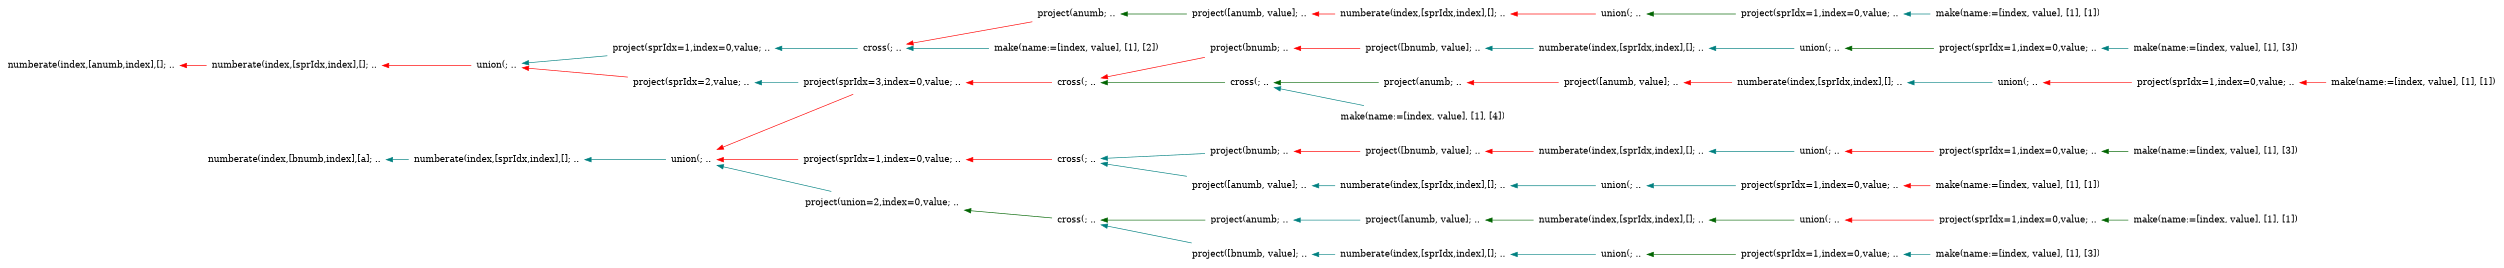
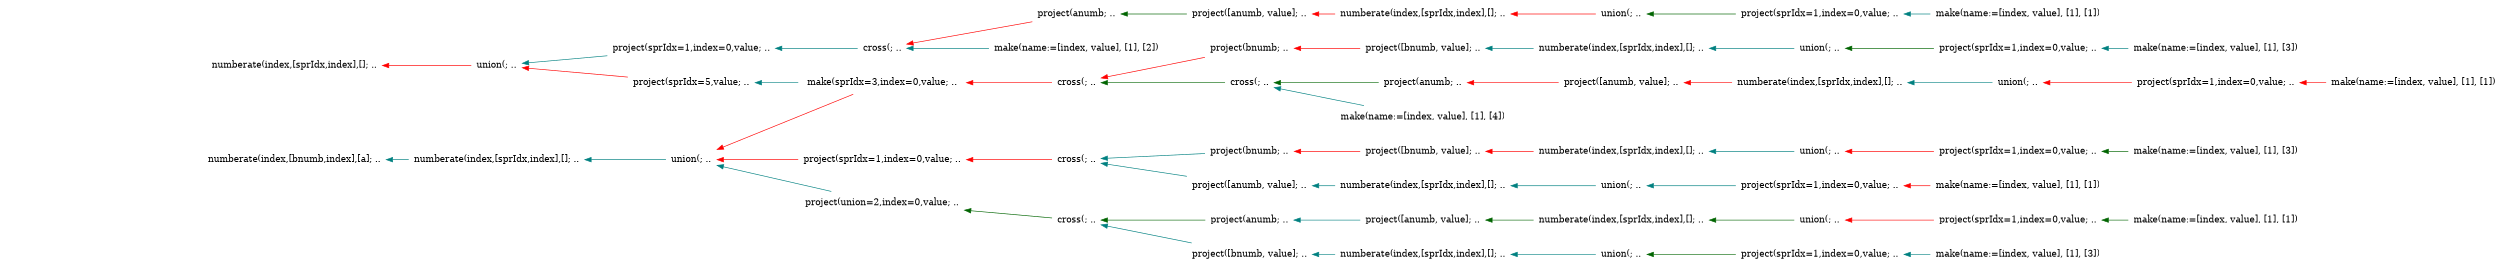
node "numberate(index,[anumb,index],[]; ..": removed
node "project(sprIdx=2,value; ..": label "project(sprIdx=2,value; .." -> "project(sprIdx=5,value; .."
node "project(sprIdx=3,index=0,value; ..": label "project(sprIdx=3,index=0,value; .." -> "make(sprIdx=3,index=0,value; .."
